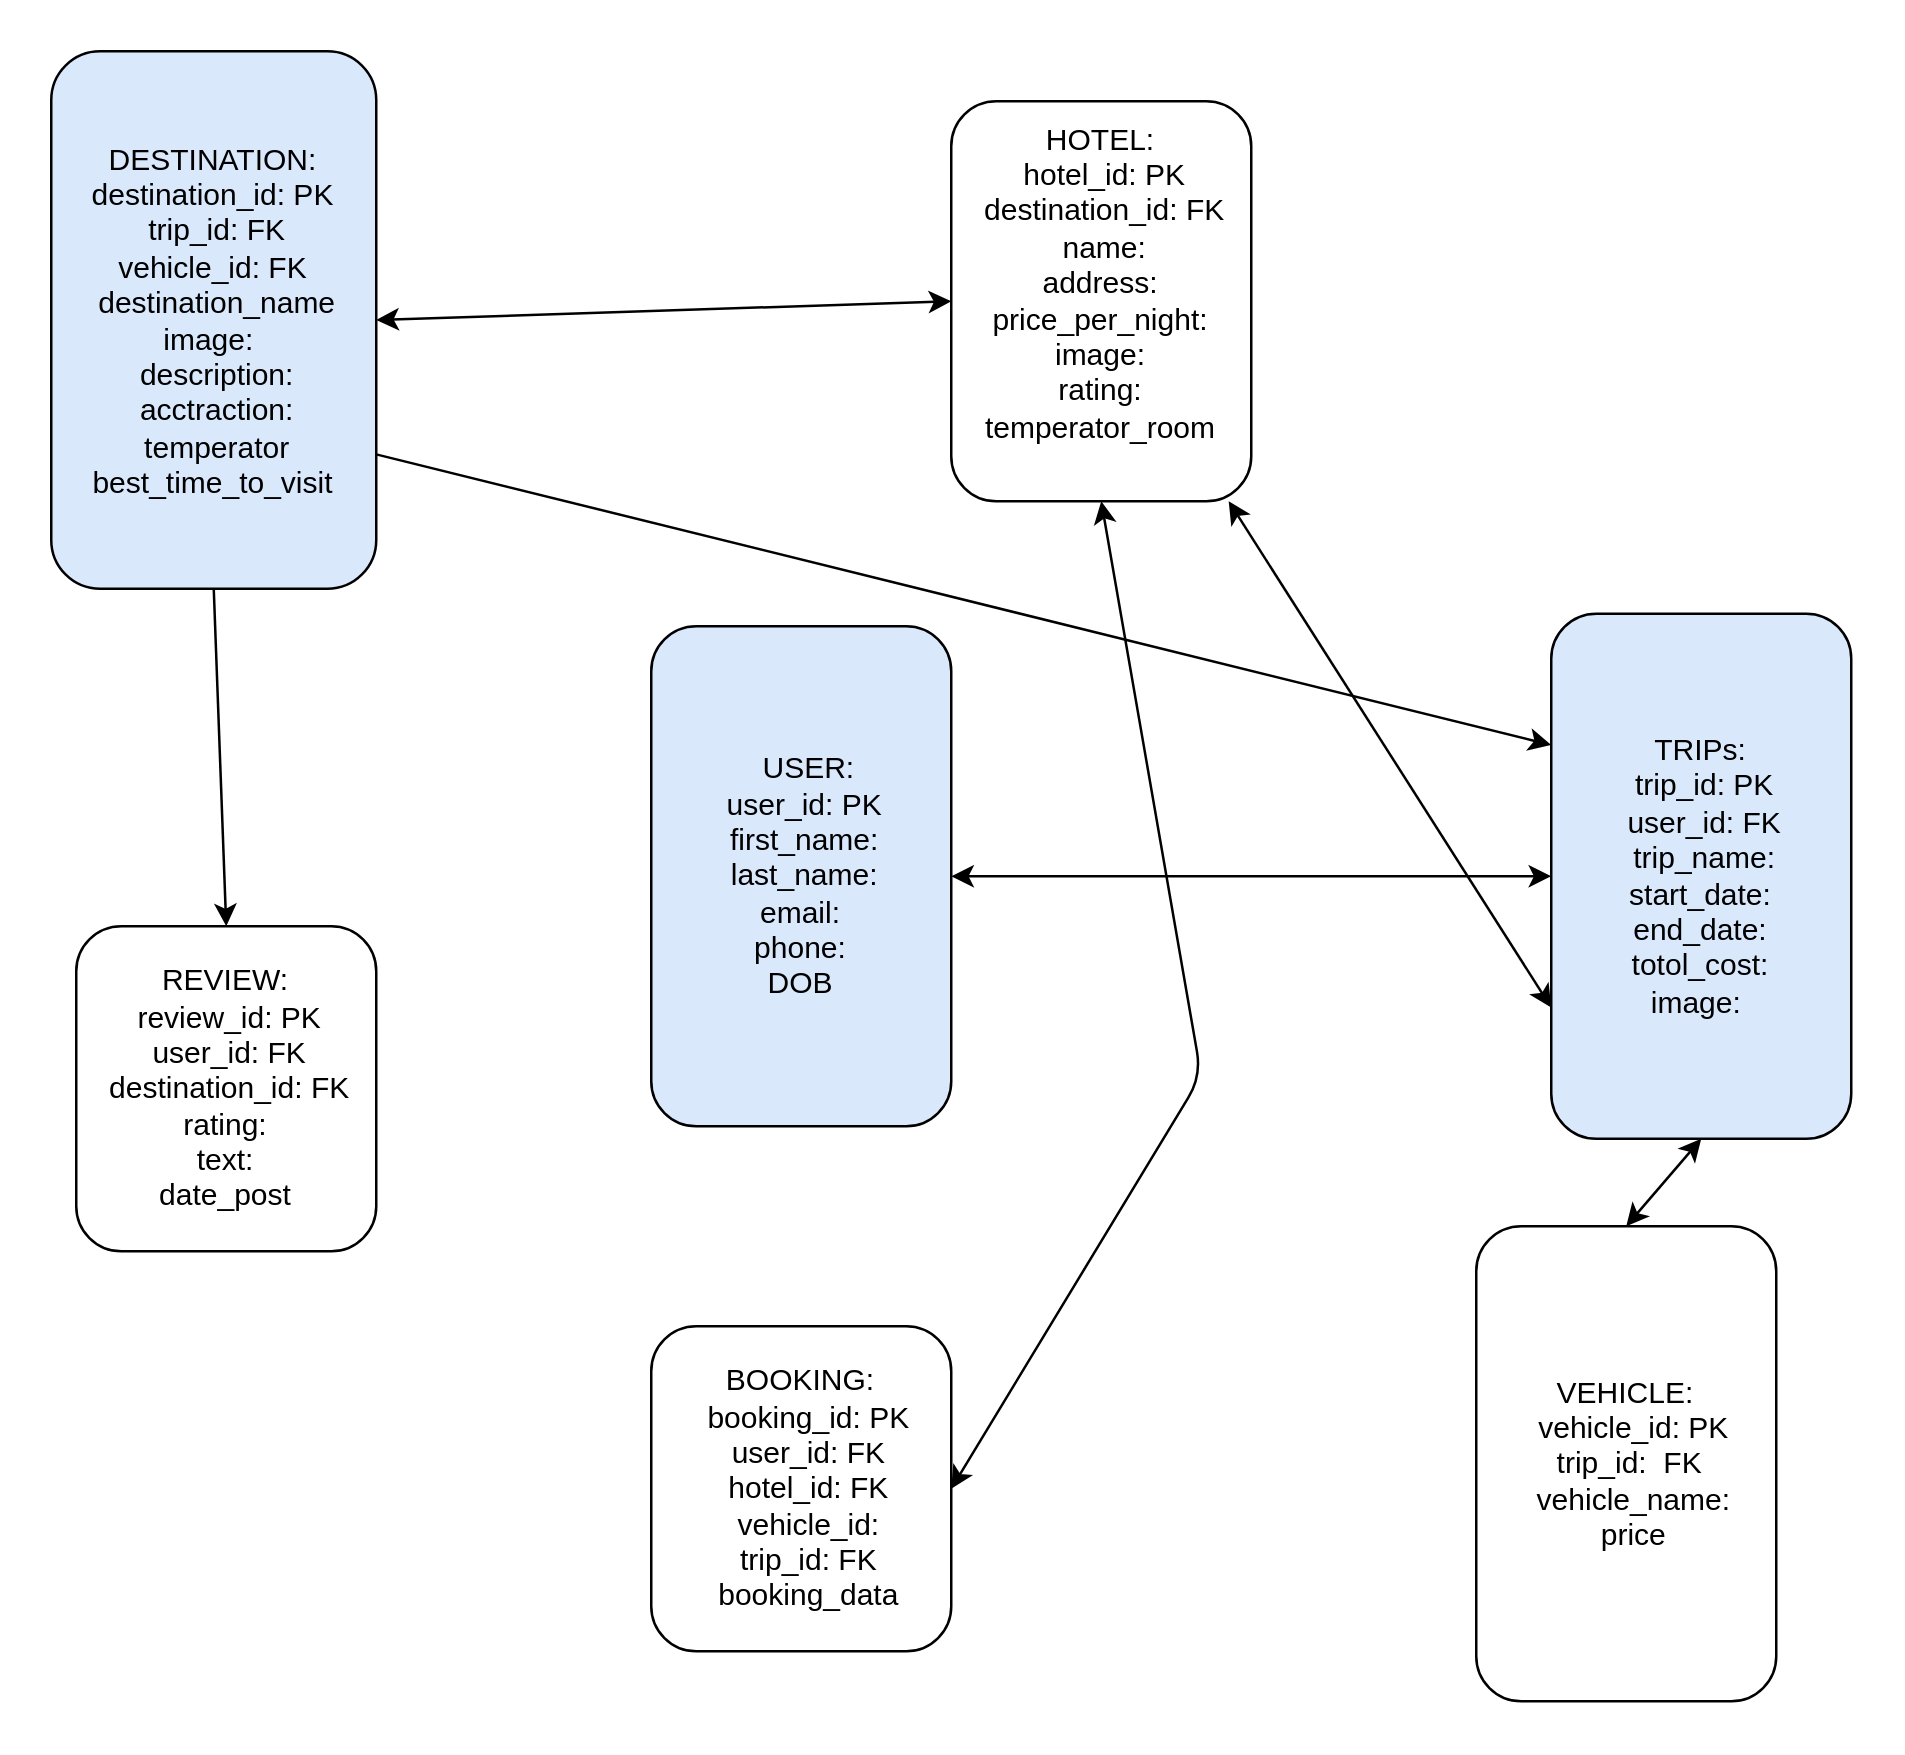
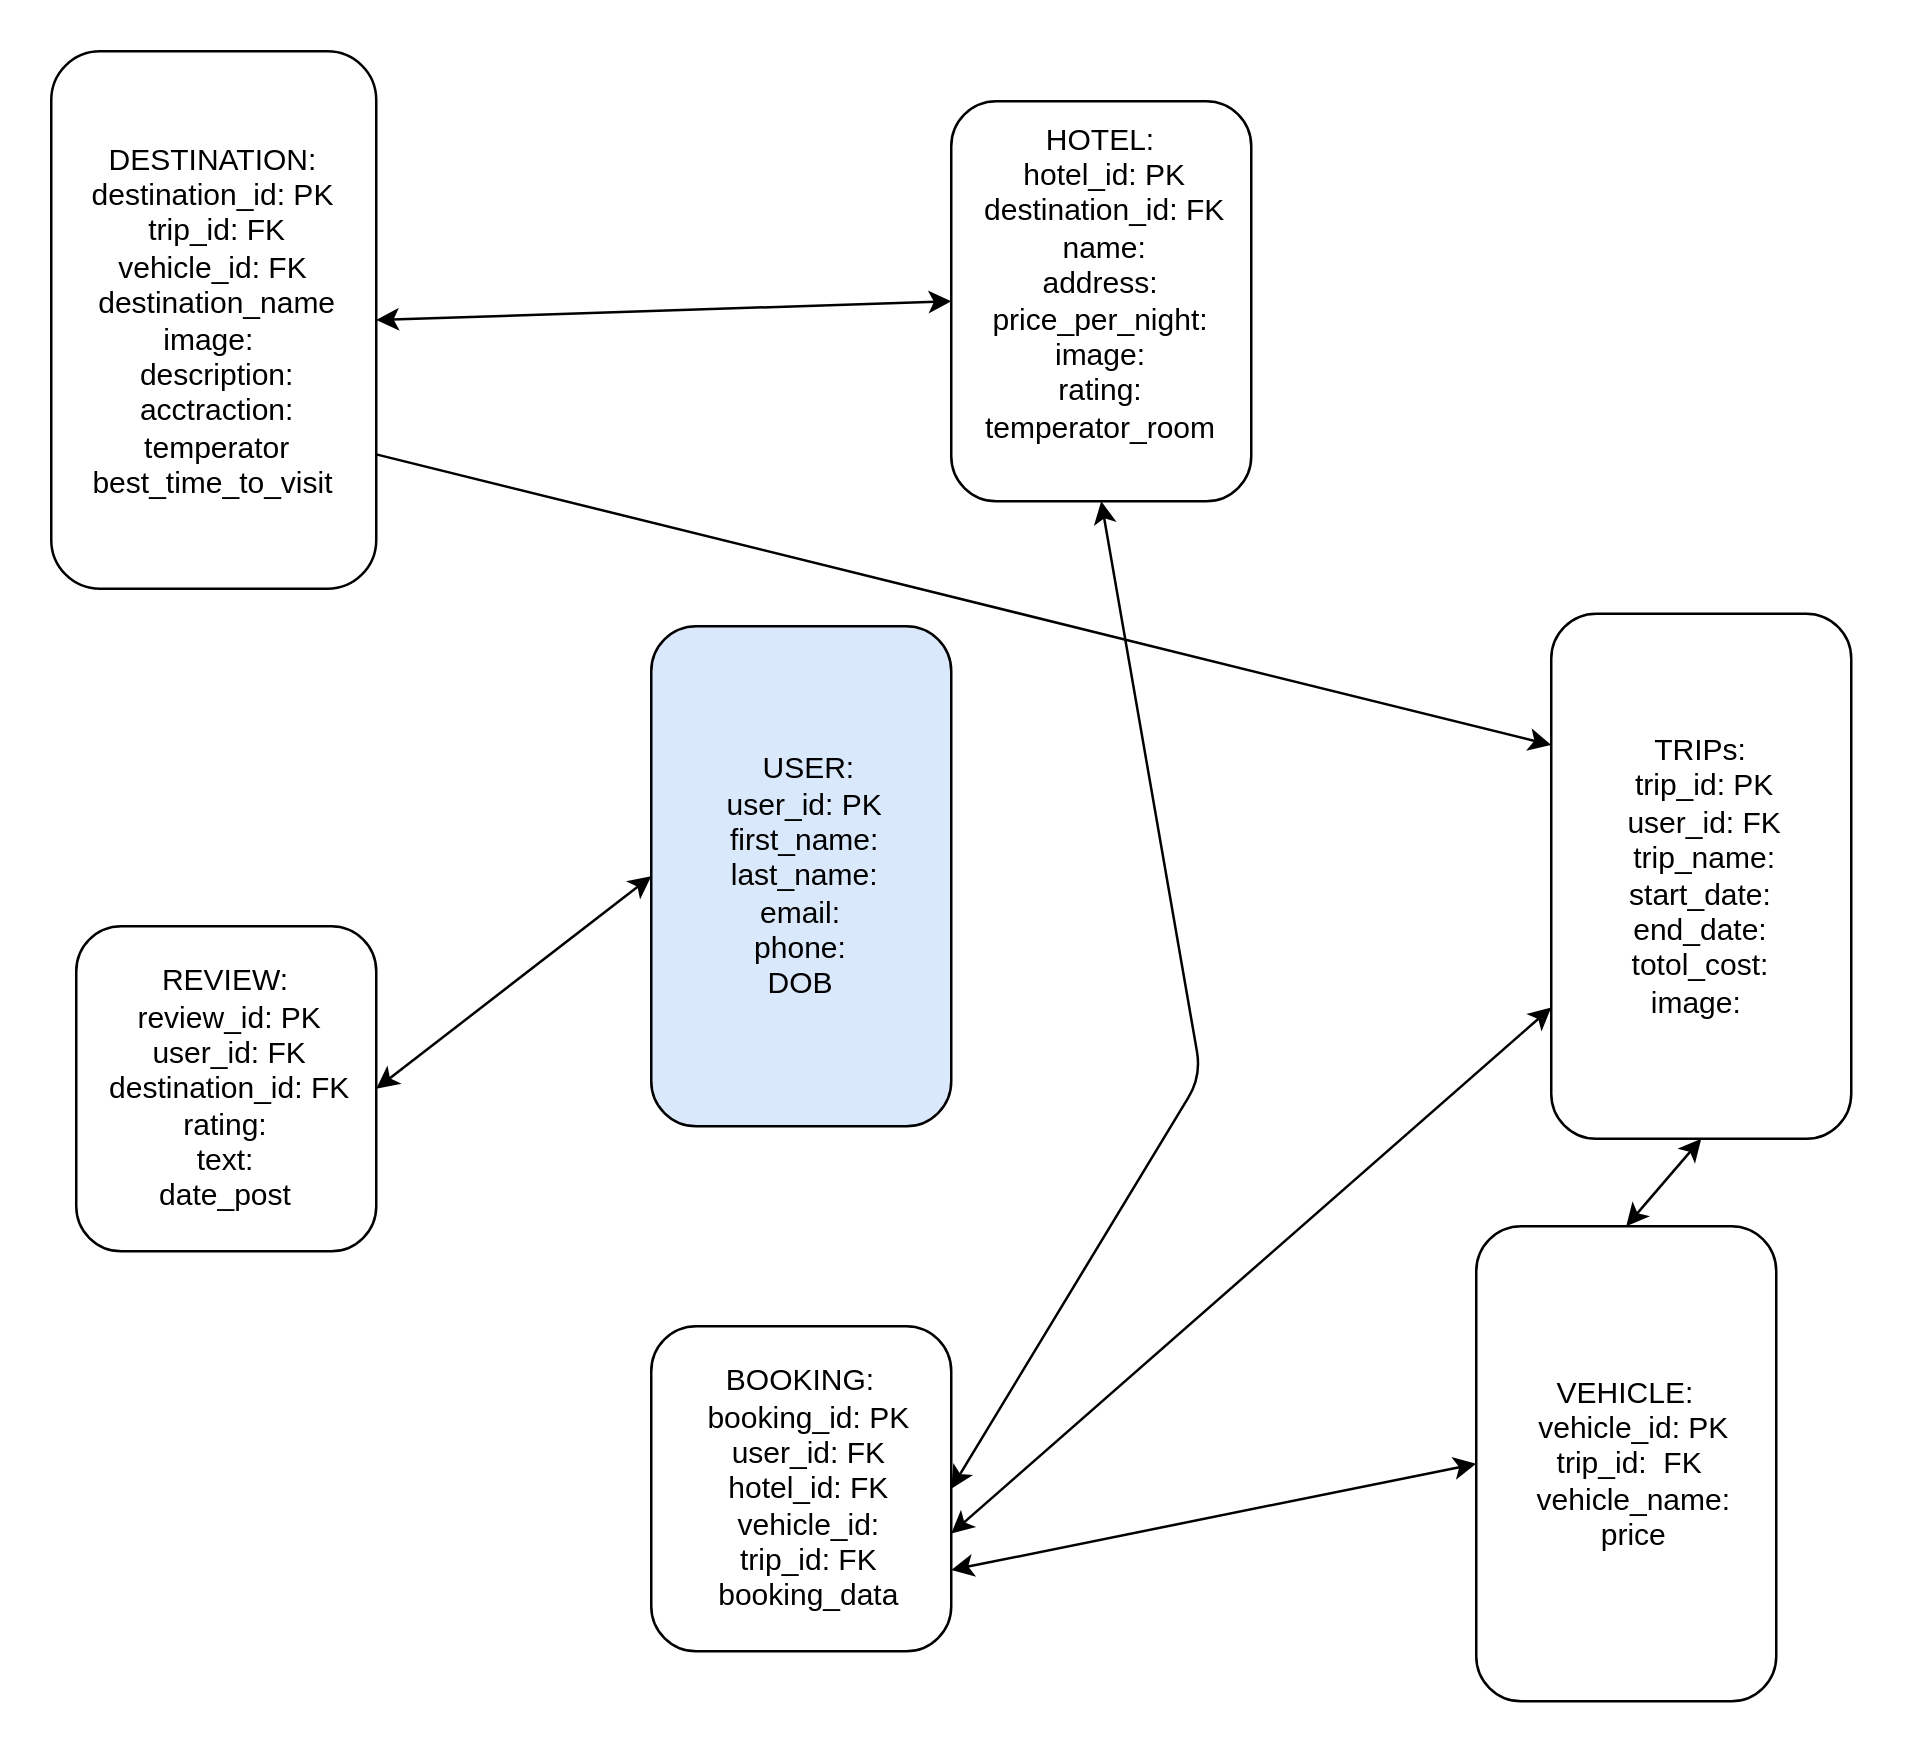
node "DESTINATION: destination_id: PK trip_id: FK vehicle_id: FK destination_name image: description: acctraction: temperator best_time_to_visit": fillcolor #dae8fc -> #ffffff
edge "HOTEL: hotel_id: PK destination_id: FK name: address: price_per_night: image: rating: temperator_room" -- "TRIPs: trip_id: PK user_id: FK trip_name: start_date: end_date: totol_cost: image:": now "BOOKING: booking_id: PK user_id: FK hotel_id: FK vehicle_id: trip_id: FK booking_data" -- "TRIPs: trip_id: PK user_id: FK trip_name: start_date: end_date: totol_cost: image:"
edge "DESTINATION: destination_id: PK trip_id: FK vehicle_id: FK destination_name image: description: acctraction: temperator best_time_to_visit" -> "REVIEW: review_id: PK user_id: FK destination_id: FK rating: text: date_post": removed
edge "USER: user_id: PK first_name: last_name: email: phone: DOB" -- "TRIPs: trip_id: PK user_id: FK trip_name: start_date: end_date: totol_cost: image:": removed
node "TRIPs: trip_id: PK user_id: FK trip_name: start_date: end_date: totol_cost: image:": fillcolor #dae8fc -> #ffffff
edge "USER: user_id: PK first_name: last_name: email: phone: DOB" -- "REVIEW: review_id: PK user_id: FK destination_id: FK rating: text: date_post": added
edge "VEHICLE: vehicle_id: PK trip_id: FK vehicle_name: price" -- "BOOKING: booking_id: PK user_id: FK hotel_id: FK vehicle_id: trip_id: FK booking_data": added
